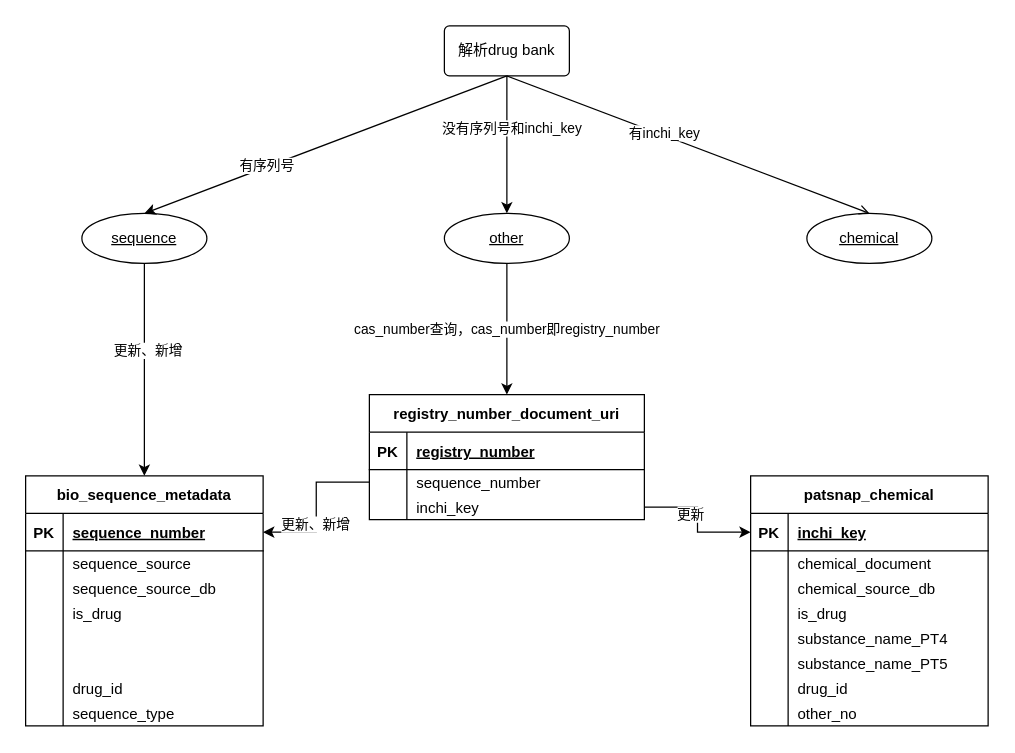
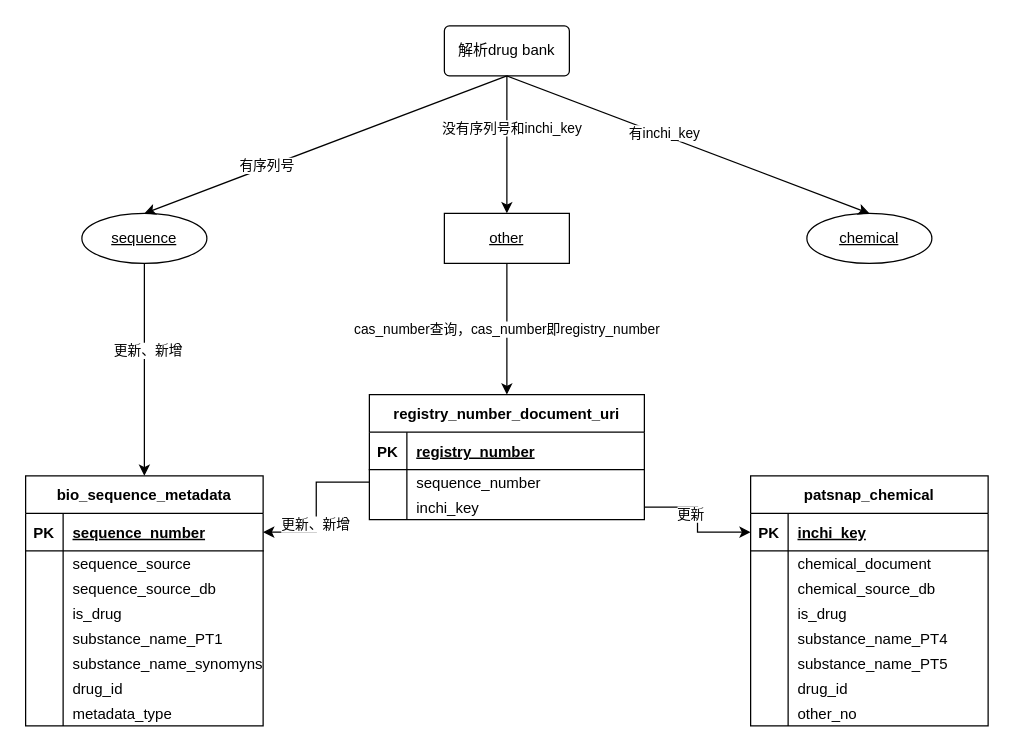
edge "解析drug bank" -> "chemical": arrowhead open -> classic
node "other": shape ellipse -> rectangle
node "substance_name_PT1": added
node "substance_name_synomyns": added
node "sequence_type": label "sequence_type" -> "metadata_type"
